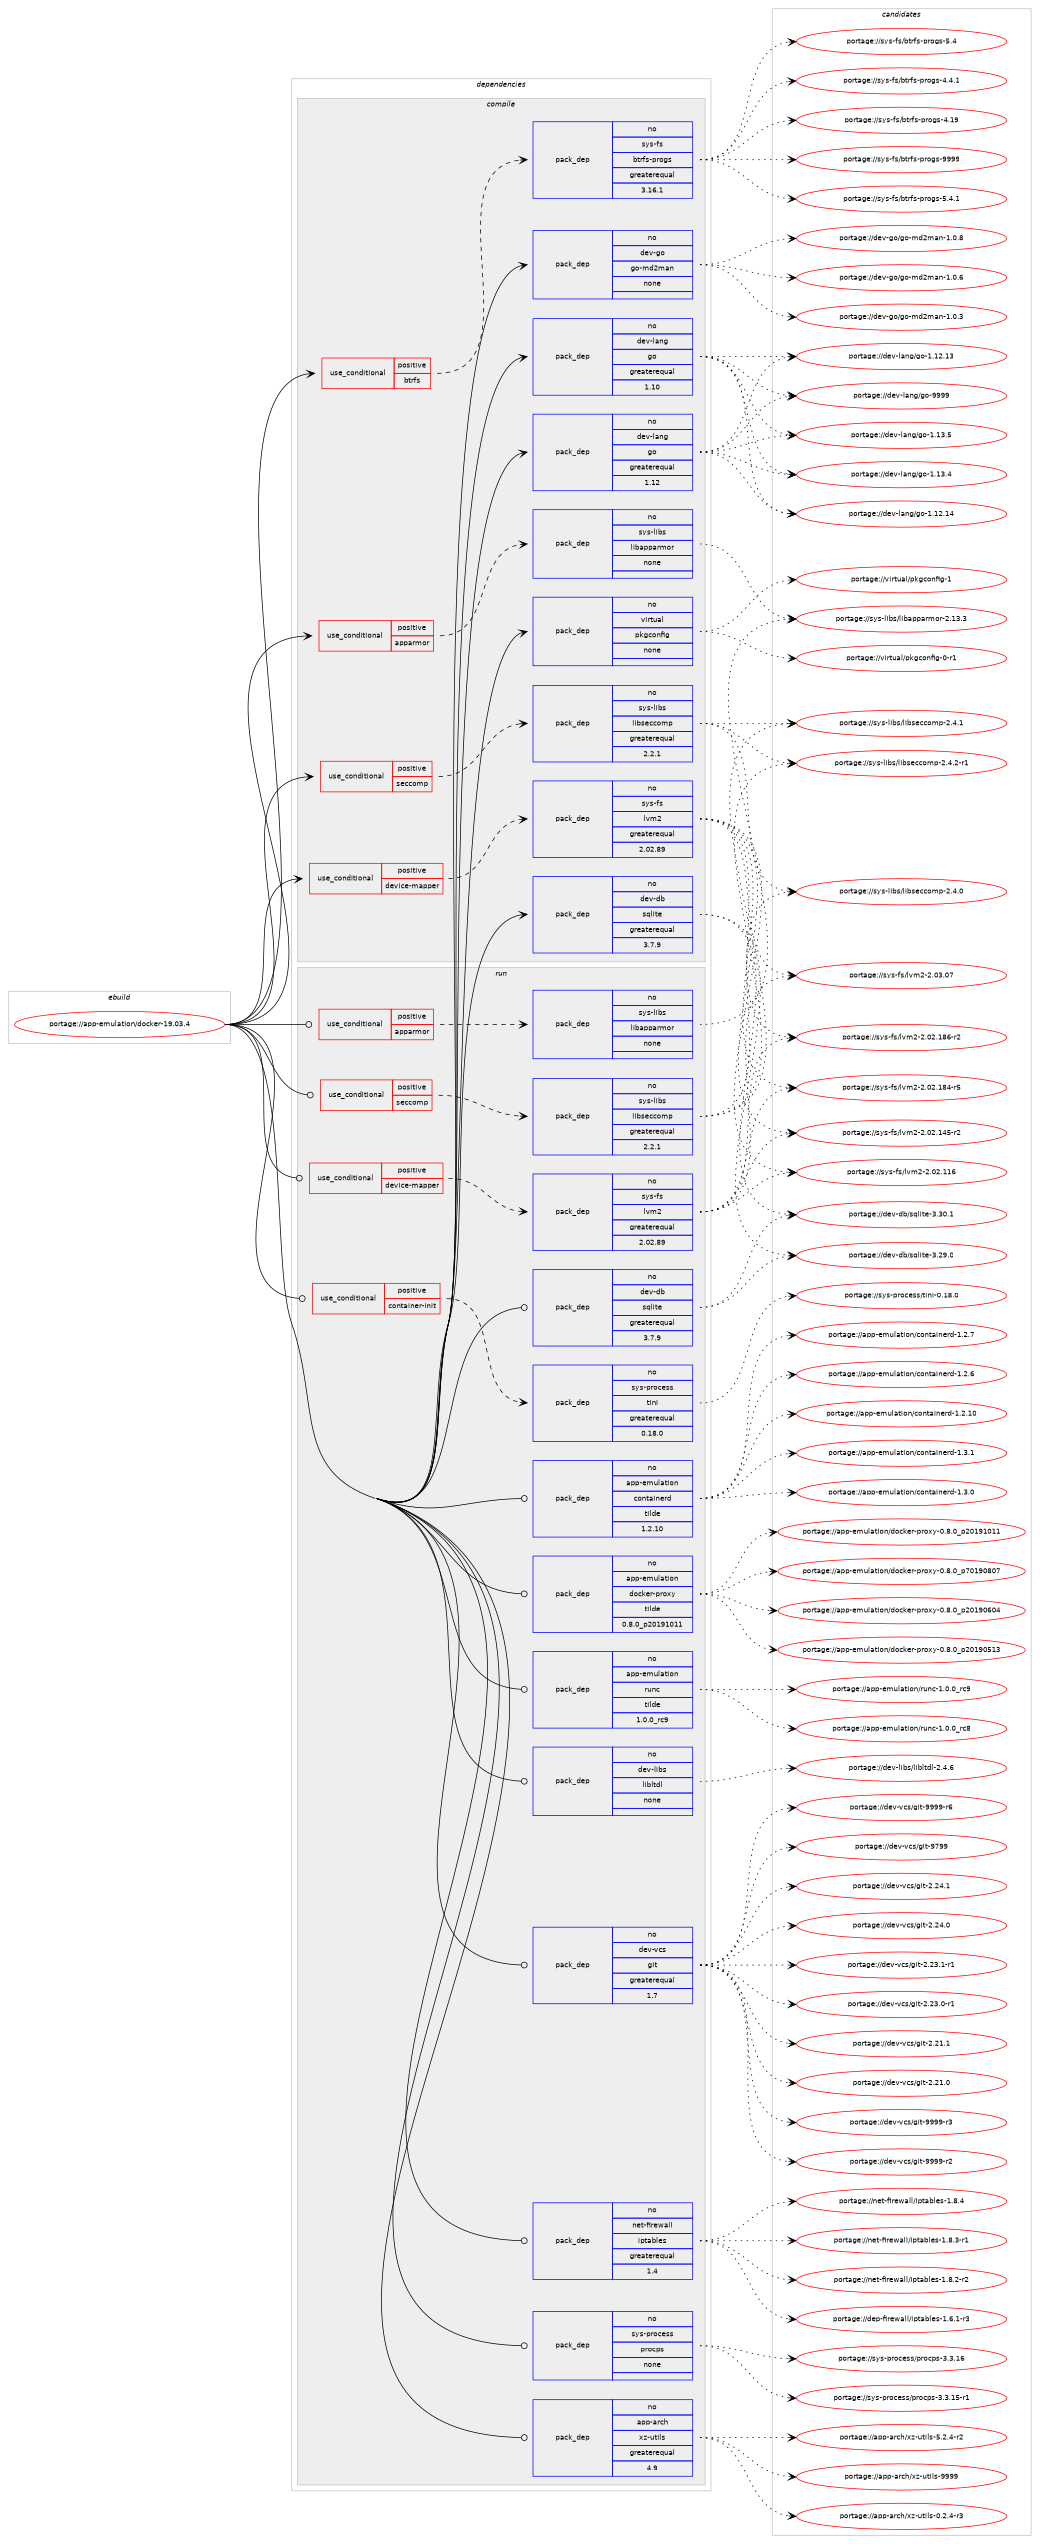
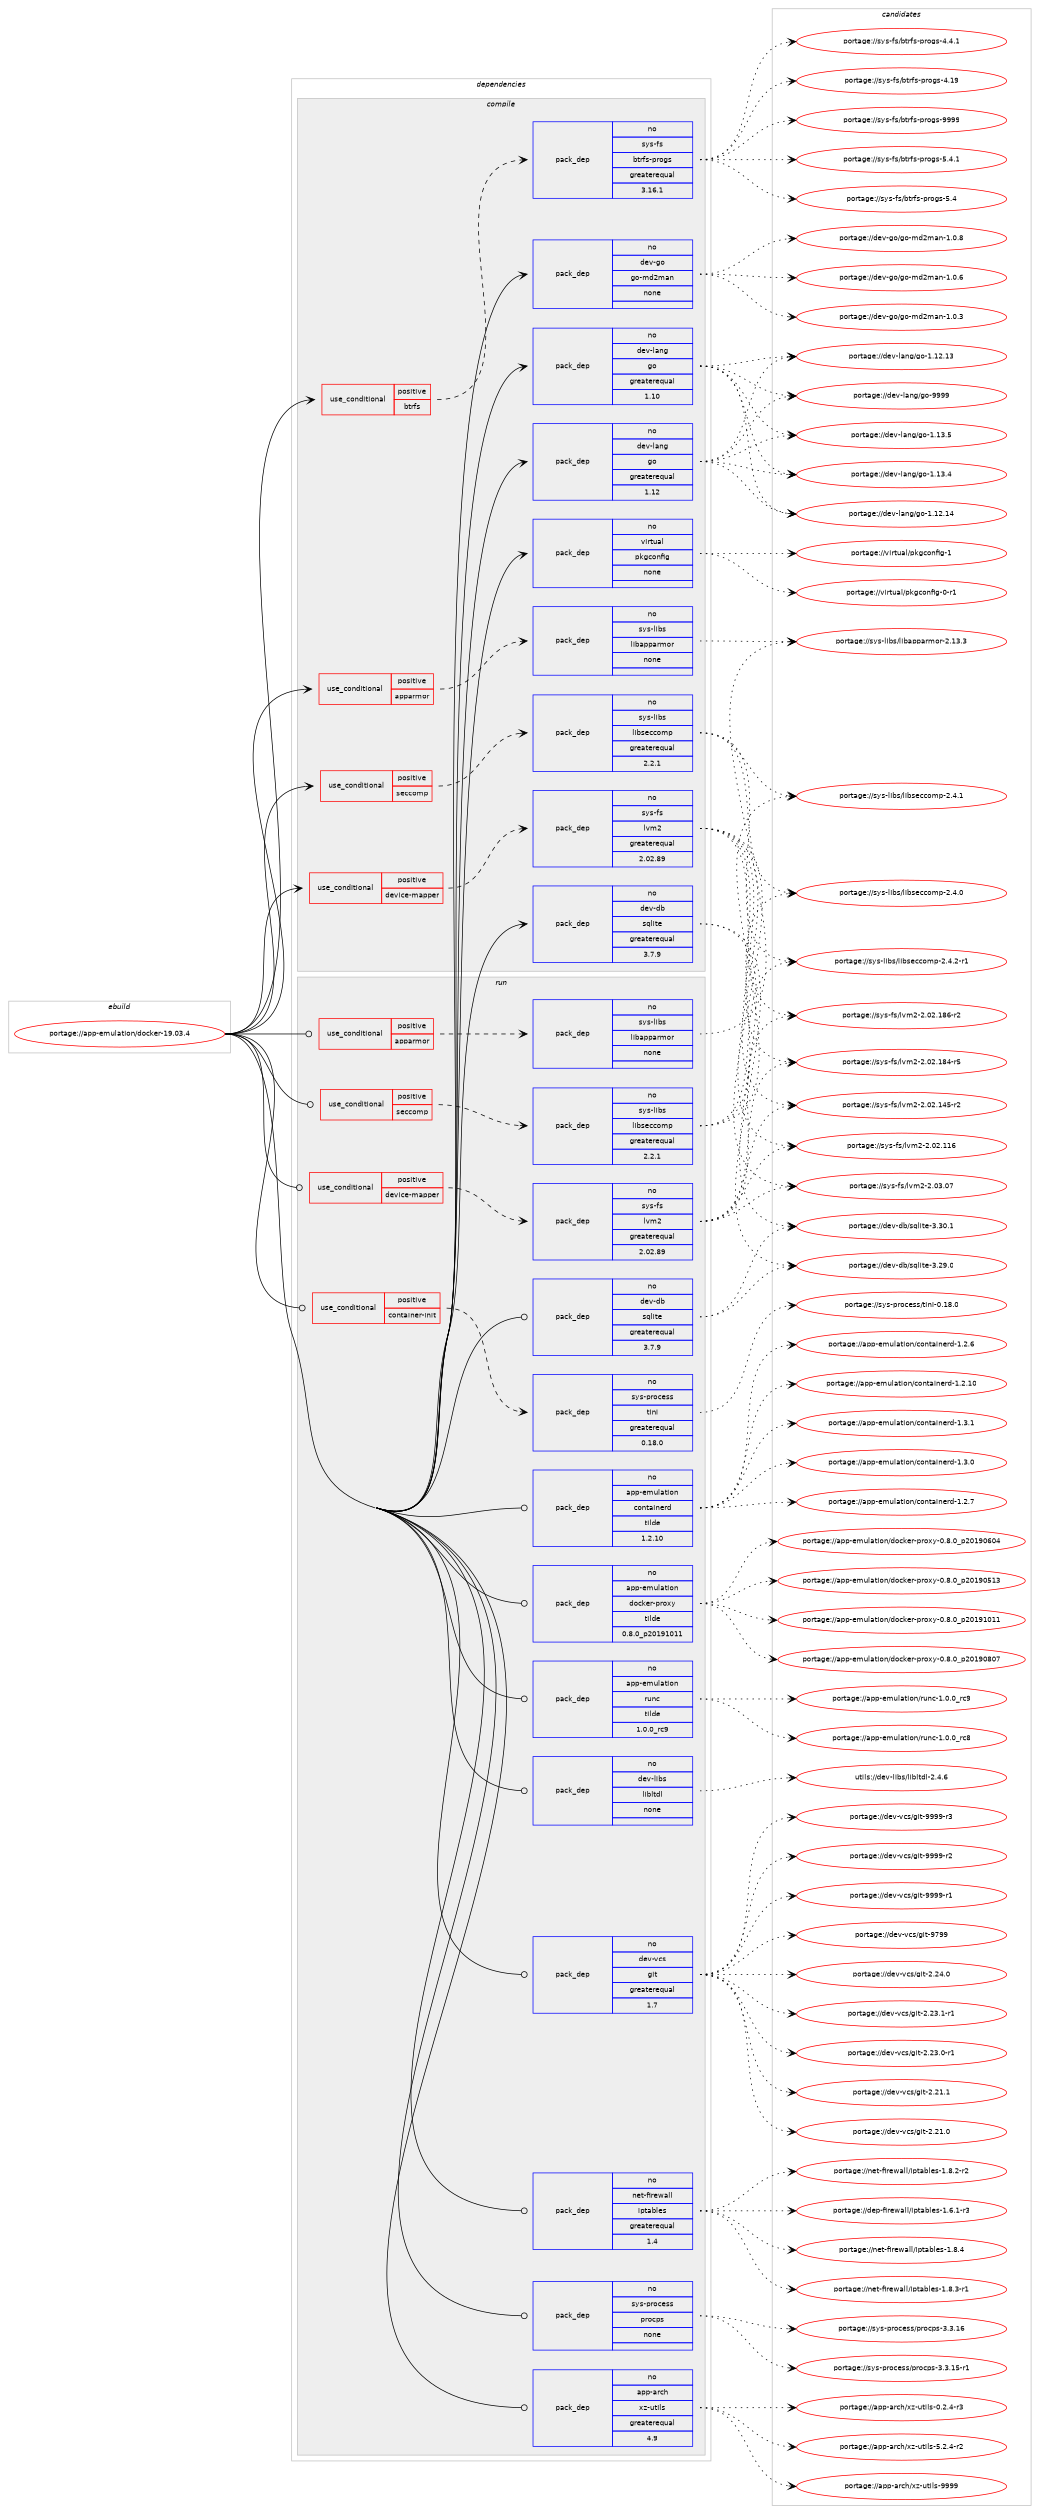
node "portage://app-emulation/docker-proxy-0.8.0_p70190807": label "portage://app-emulation/docker-proxy-0.8.0_p70190807" -> "portage://app-emulation/docker-proxy-0.8.0_p20190807"
node "portage://dev-libs/libltdl-2.4.6": label "portage://dev-libs/libltdl-2.4.6" -> "utils://dev-libs/libltdl-2.4.6"
node "portage://dev-vcs/git-9999-r6": label "portage://dev-vcs/git-9999-r6" -> "portage://dev-vcs/git-9999-r1"
node "portage://dev-vcs/git-2.24.1": removed
